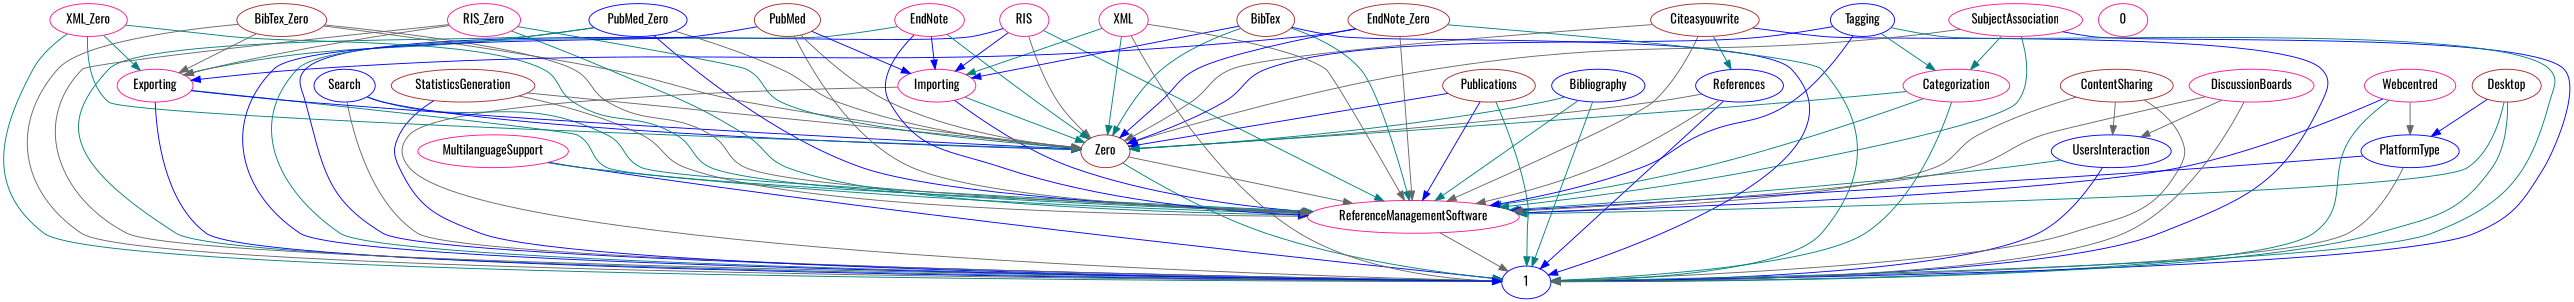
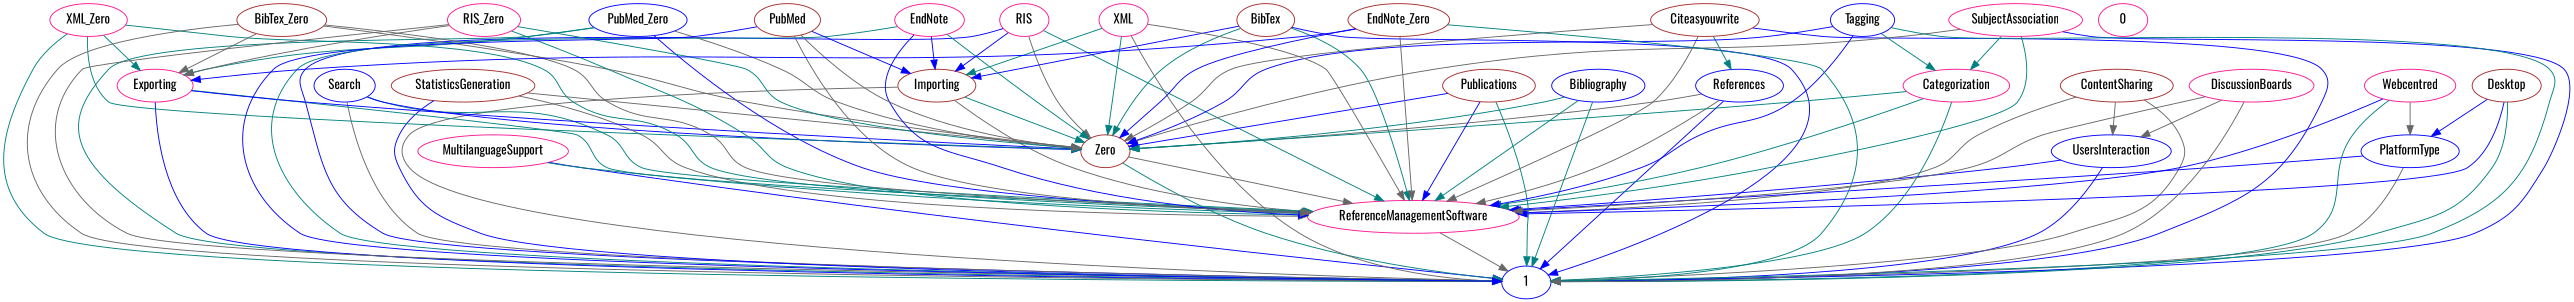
node "Importing": color deeppink -> brown
edge "Importing" -> "ReferenceManagementSoftware": color blue -> gray40
edge "UsersInteraction" -> "ReferenceManagementSoftware": color teal -> blue
edge "Desktop" -> "ReferenceManagementSoftware": color teal -> blue
